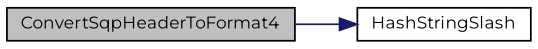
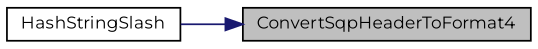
edge "ConvertSqpHeaderToFormat4" -> "HashStringSlash": reversed
